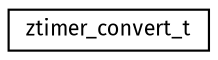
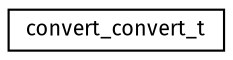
node "ztimer_convert_t": label "ztimer_convert_t" -> "convert_convert_t"
